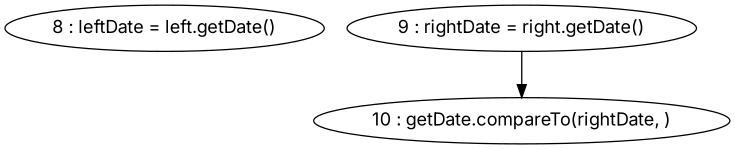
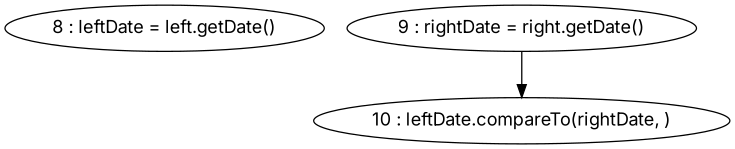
node "10 : getDate.compareTo(rightDate, )": label "10 : getDate.compareTo(rightDate, )" -> "10 : leftDate.compareTo(rightDate, )"
